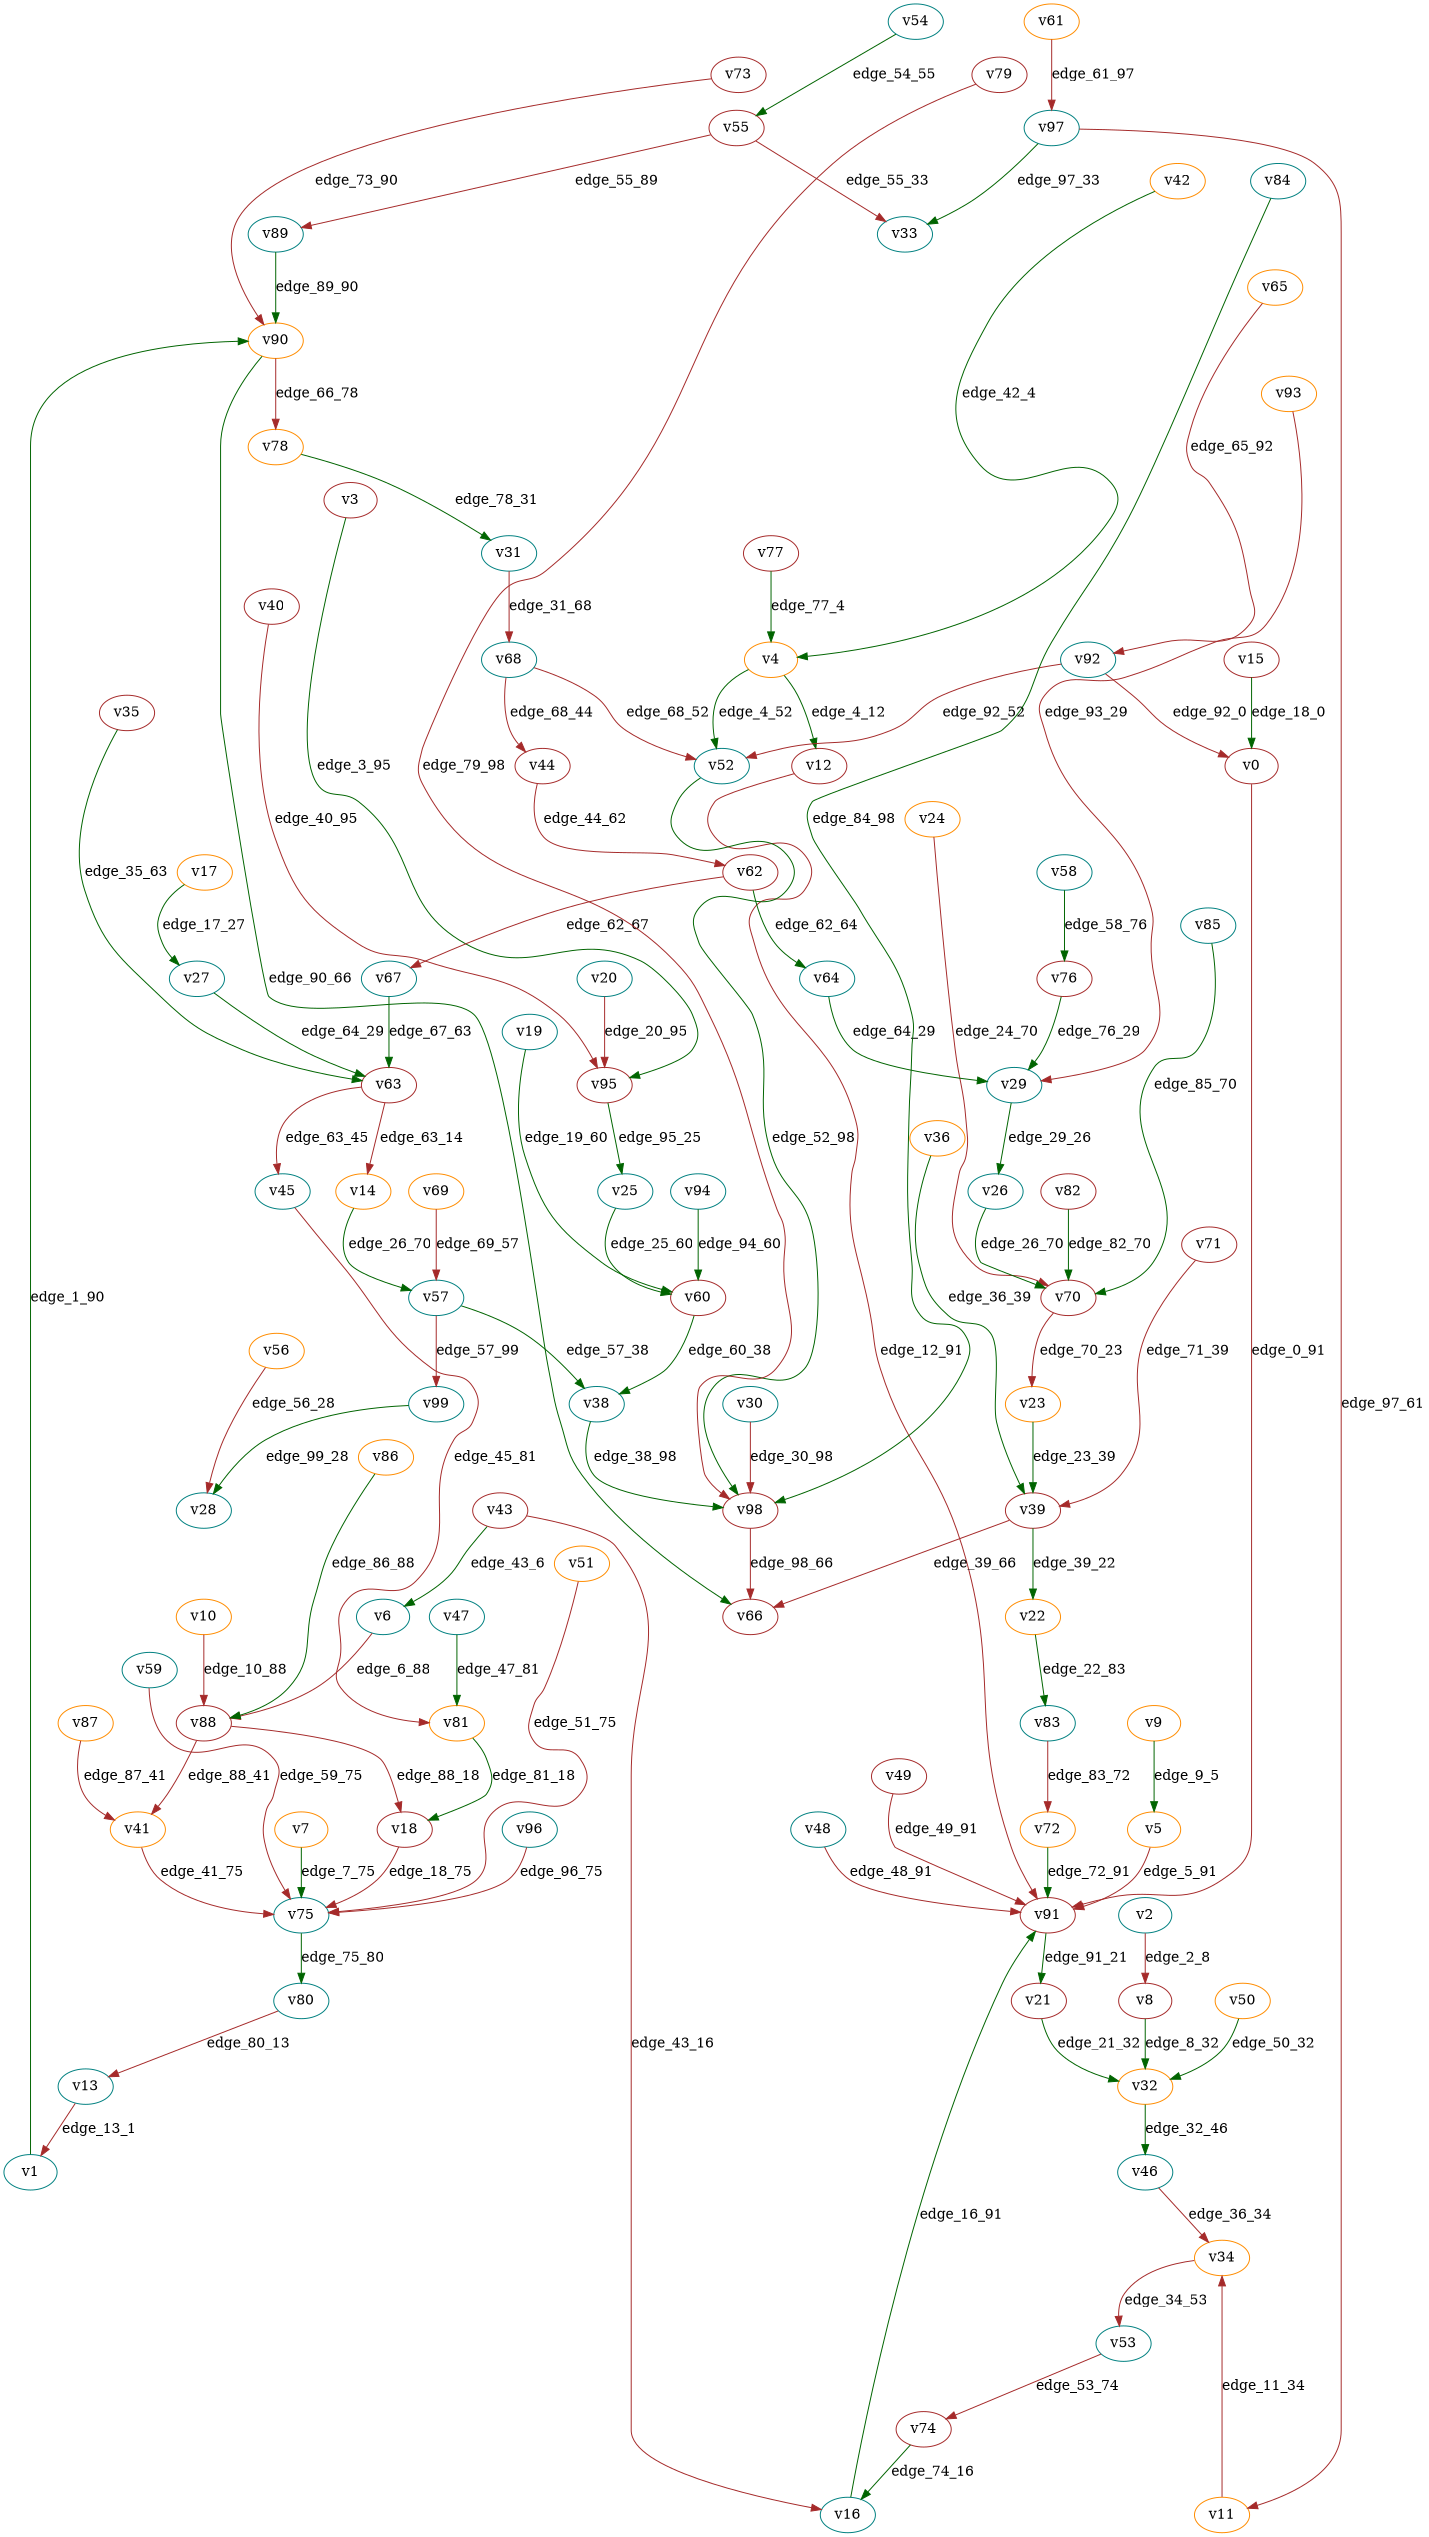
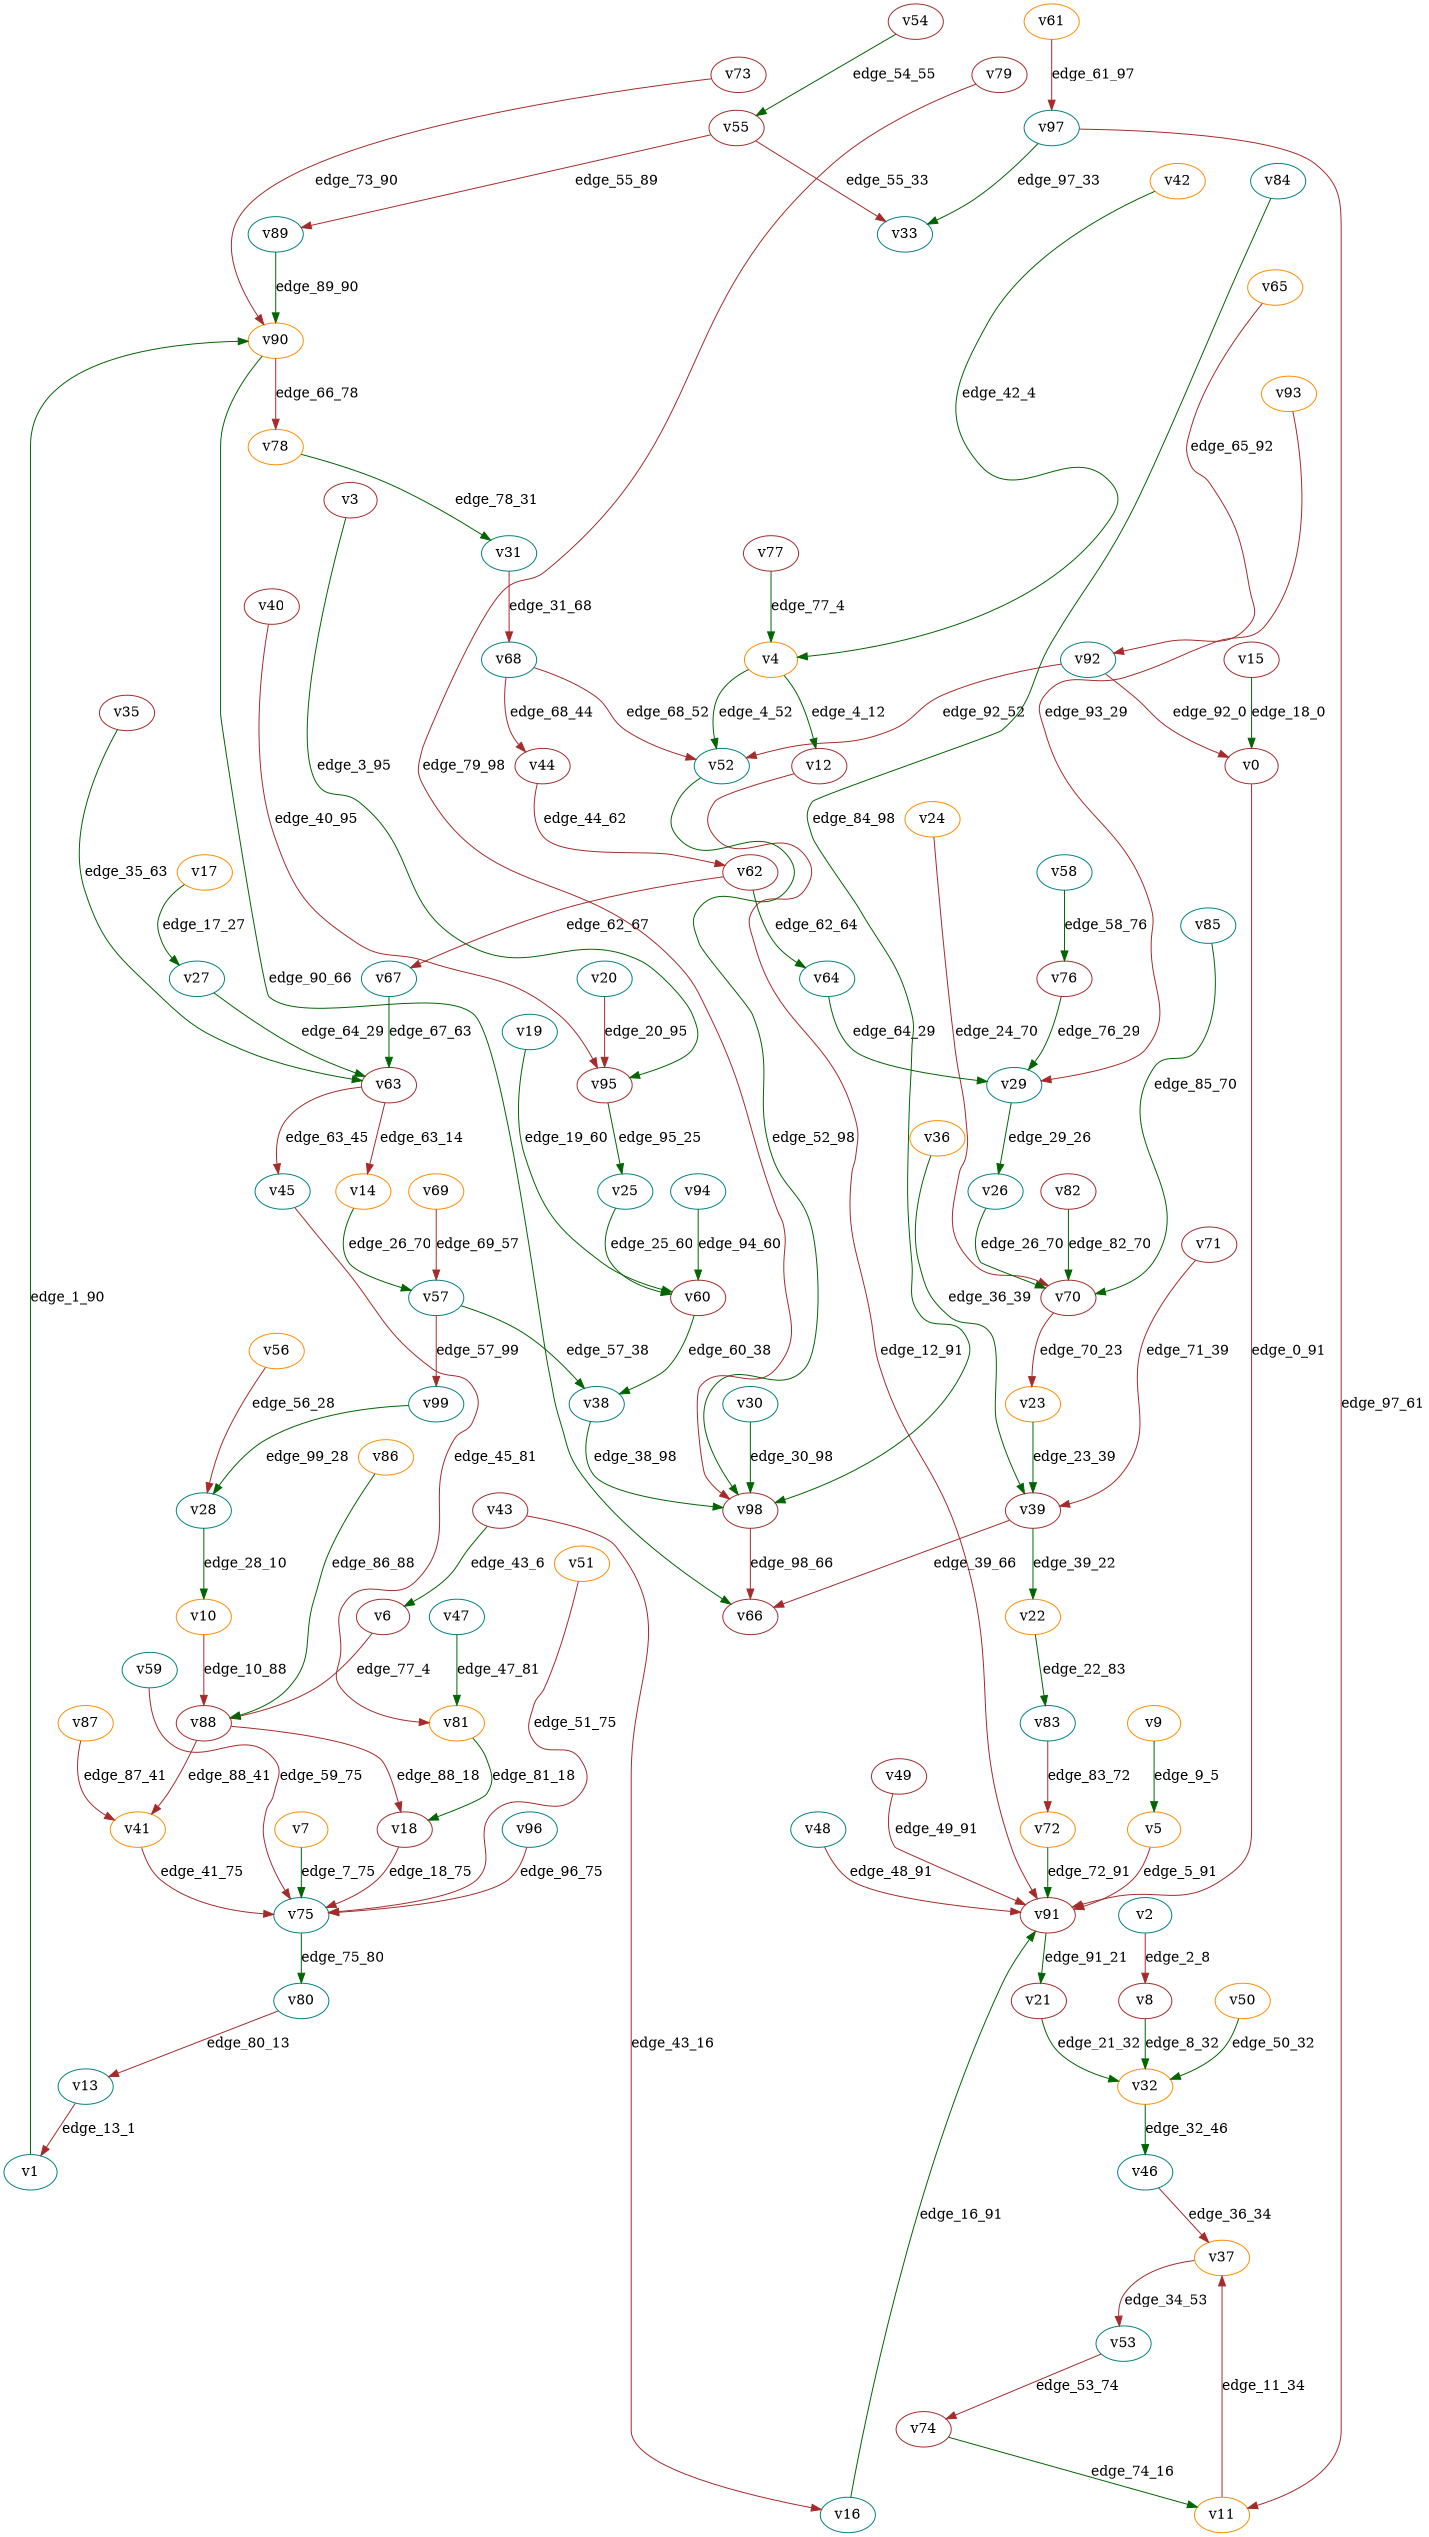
node "v54": color teal -> brown
edge "v30" -> "v98": color brown -> darkgreen
edge "v28" -> "v10": added, label "edge_28_10"
node "v6": color teal -> brown
edge "v6" -> "v88": label "edge_6_88" -> "edge_77_4"
node "v34": label "v34" -> "v37"
edge "v74" -> "v16": now "v74" -> "v11"
